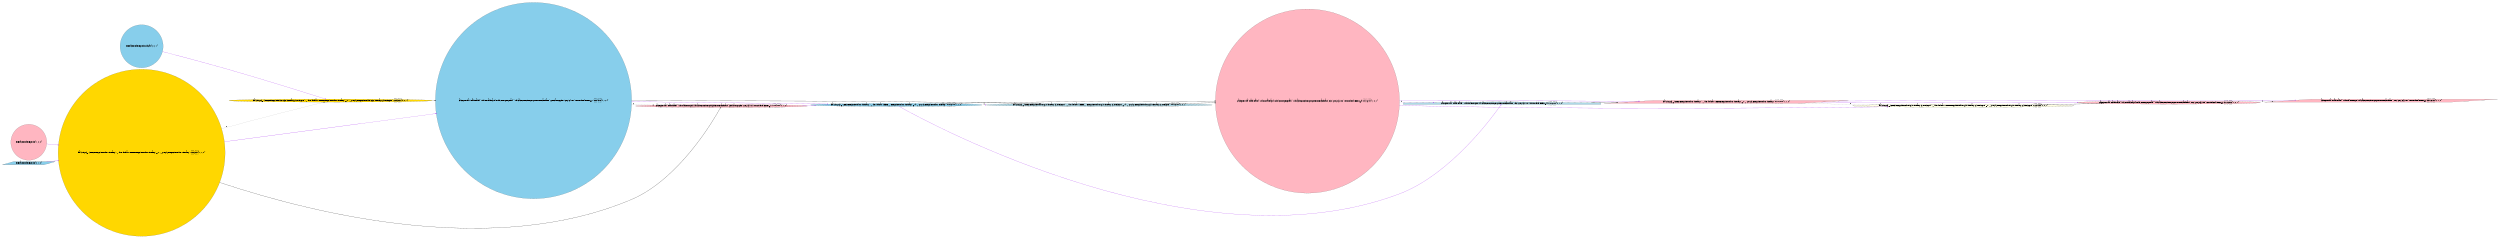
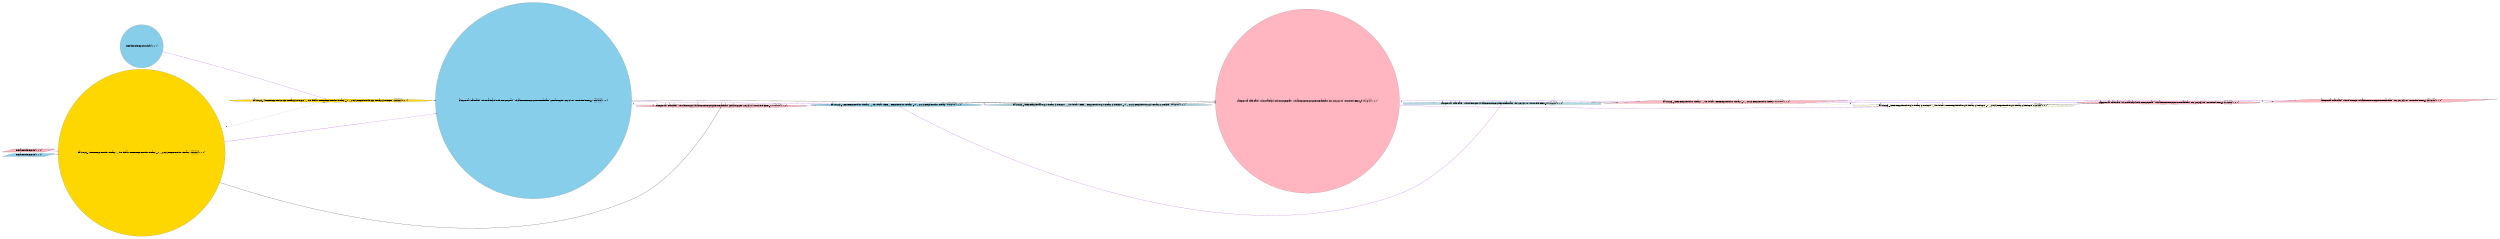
node "testExtractHourFilterExpression['1', '0', '0']": shape circle -> parallelogram
